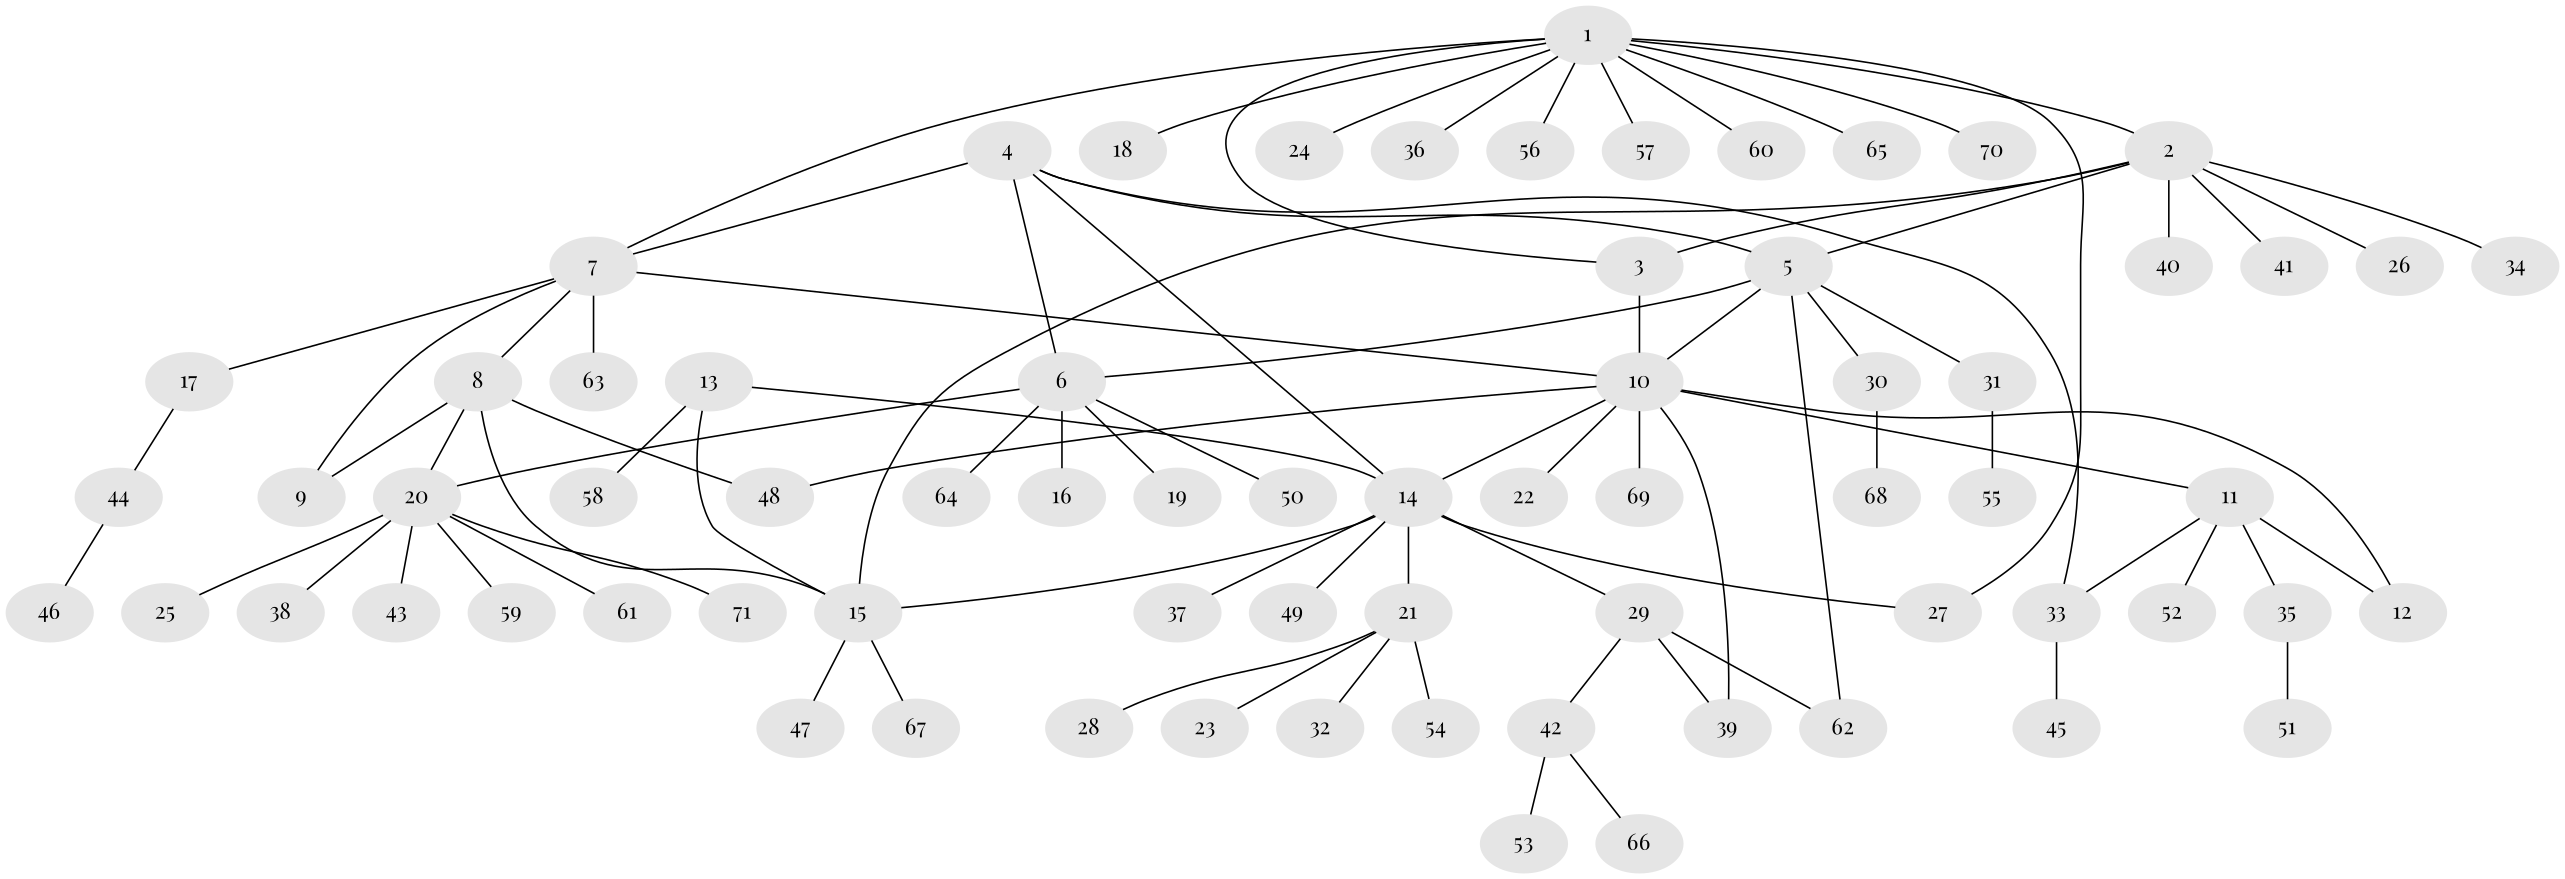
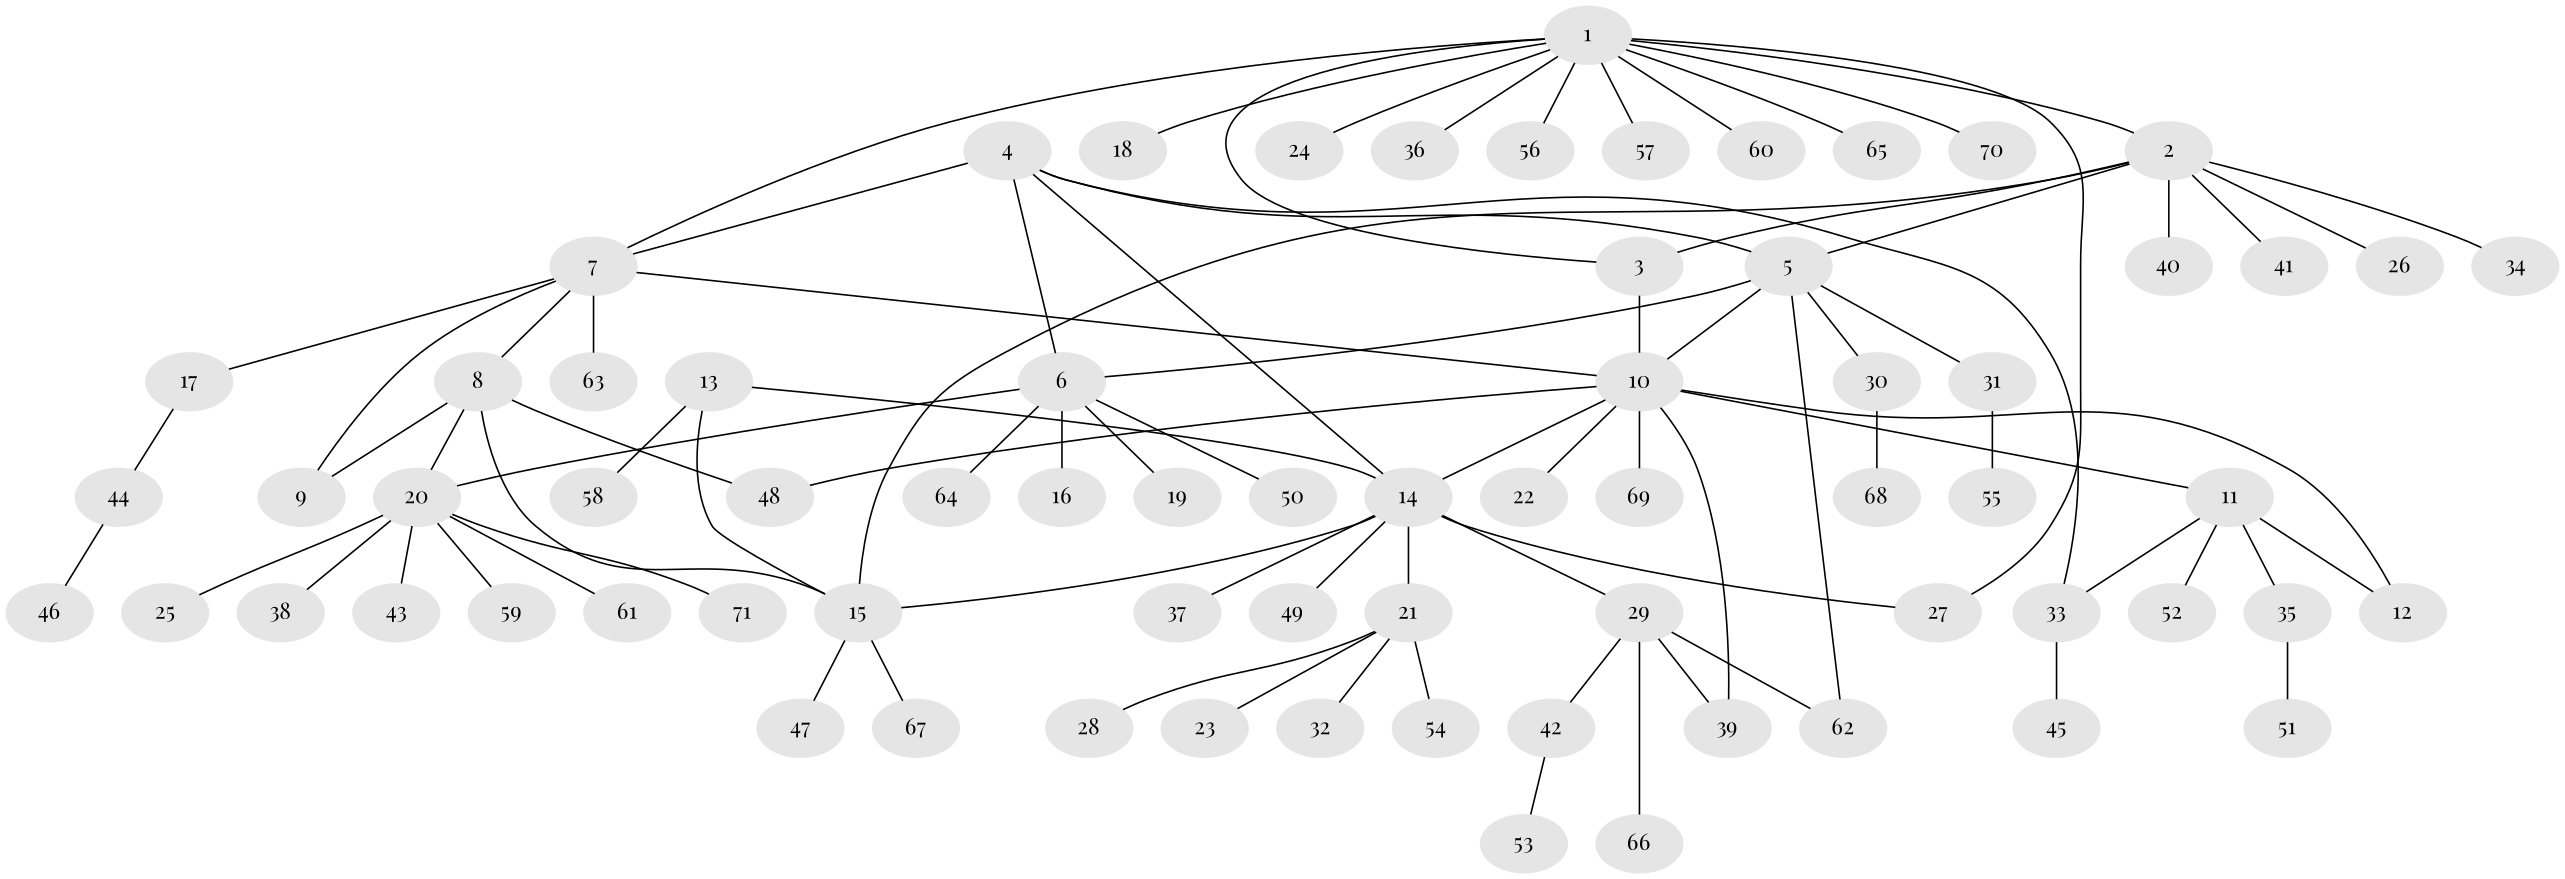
edge "42" -- "66": now "29" -- "66"
